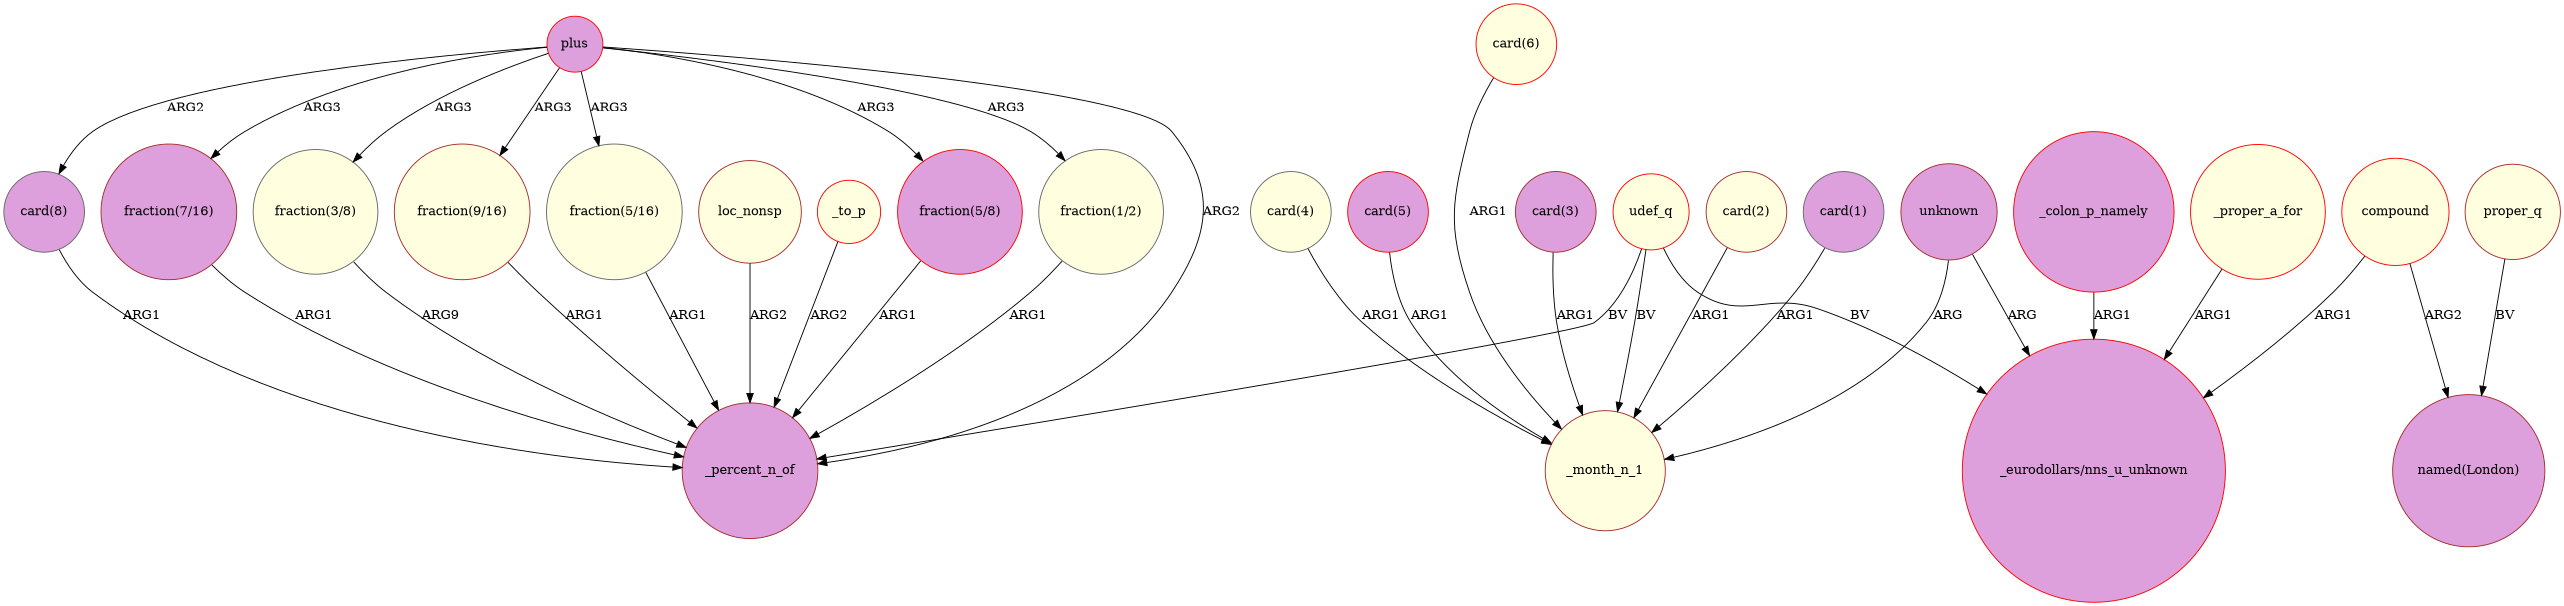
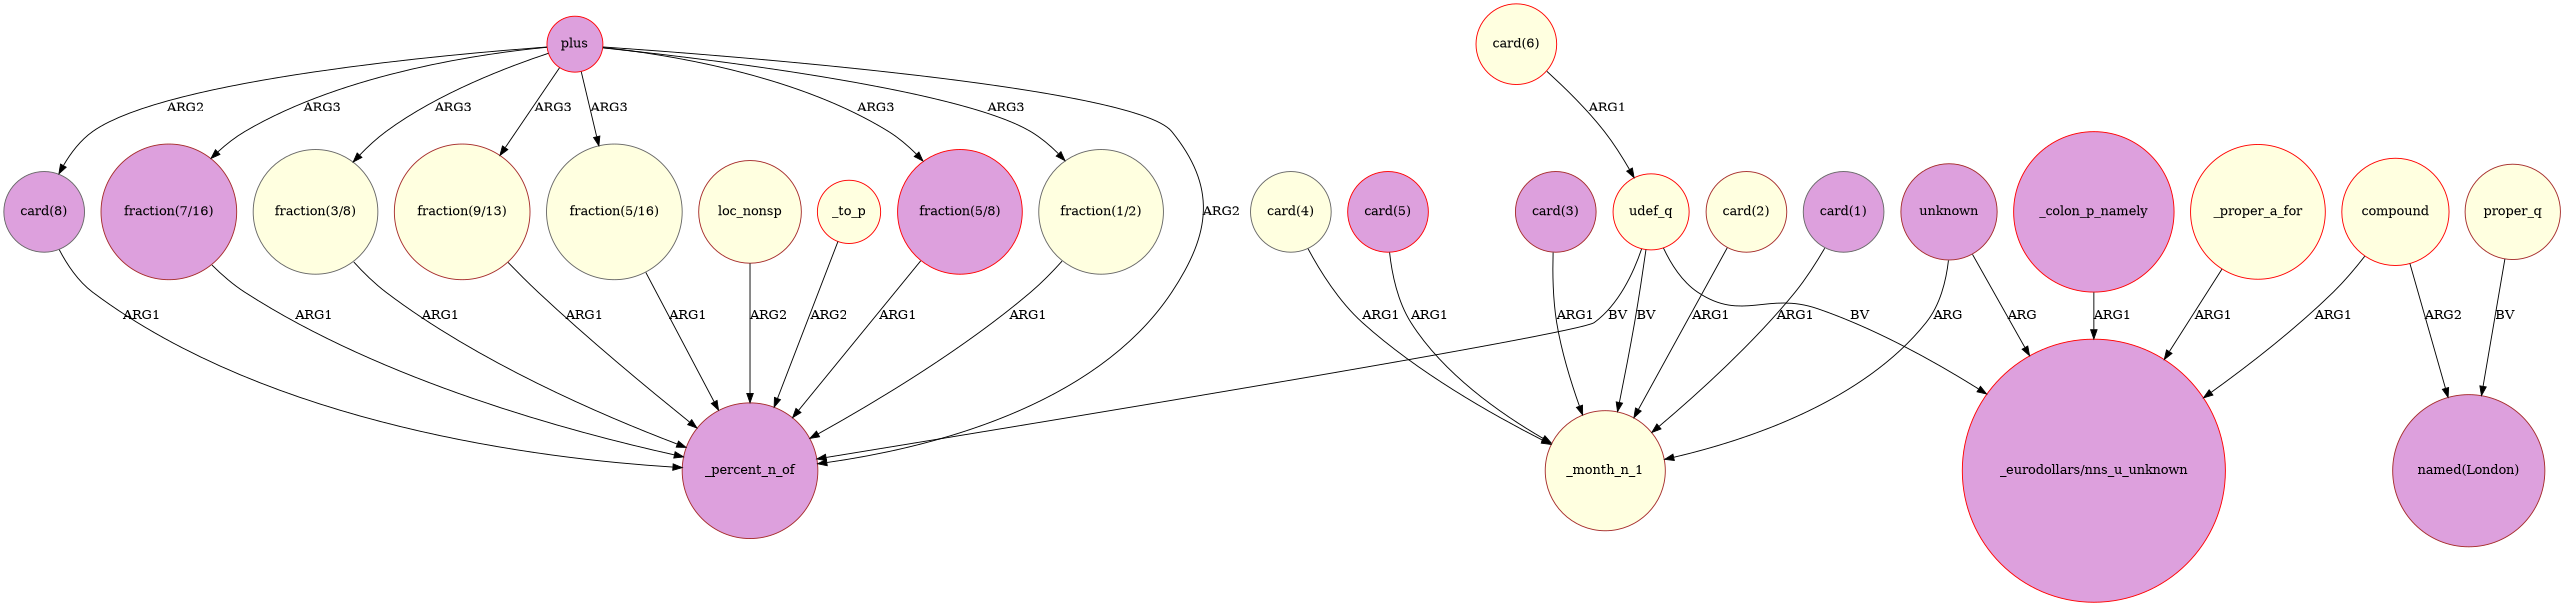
node "fraction(9/16)": label "fraction(9/16)" -> "fraction(9/13)"
edge "card(6)" -> "_month_n_1": now "card(6)" -> "udef_q"
edge "fraction(3/8)" -> "_percent_n_of": label "ARG9" -> "ARG1"
